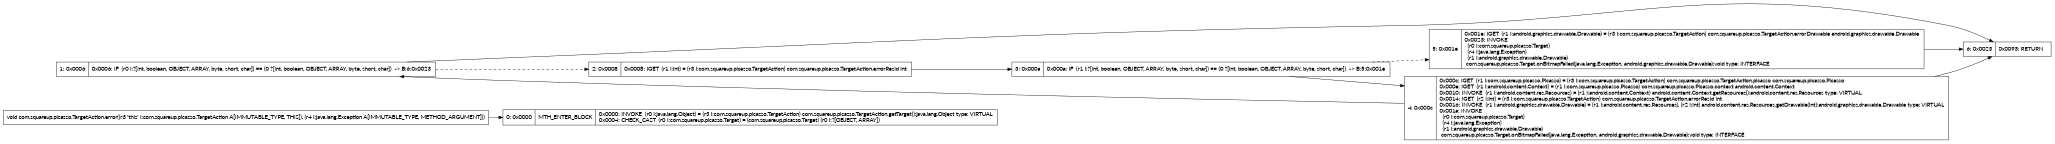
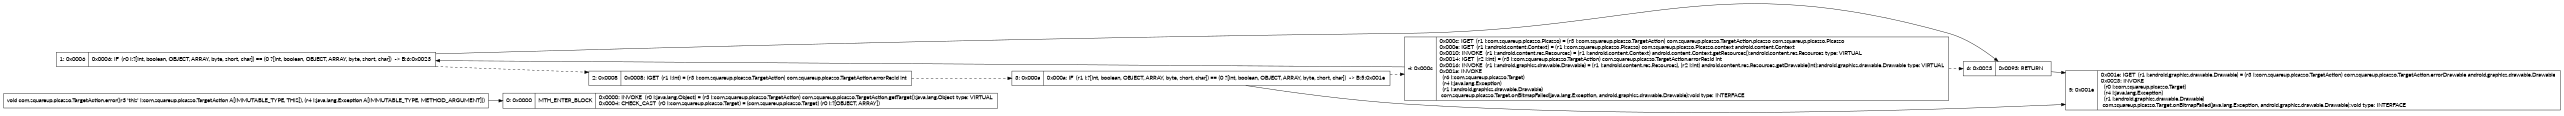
edge "5: 0x001e" -> "6: 0x0023": reversed
edge "3: 0x000a" -> "5: 0x001e": style dashed -> solid
edge "2: 0x0008" -> "3: 0x000a": style solid -> dashed
edge "4: 0x000c" -> "6: 0x0023": style solid -> dashed
edge "3: 0x000a" -> "4: 0x000c": style solid -> dashed
node "4: 0x000c": text "(r0 I:com.squareup.picasso.Target)" -> "(r6 I:com.squareup.picasso.Target)"
